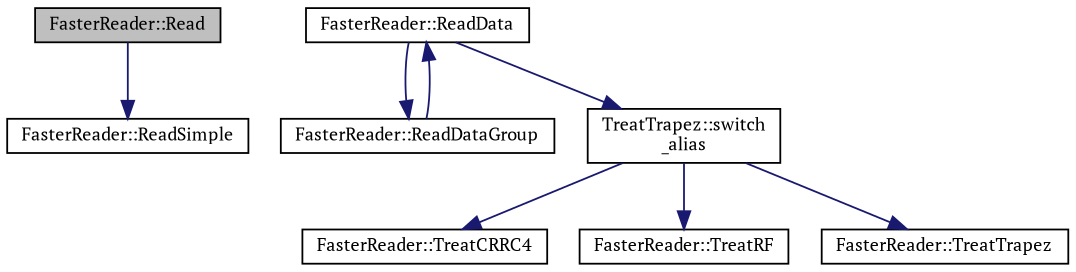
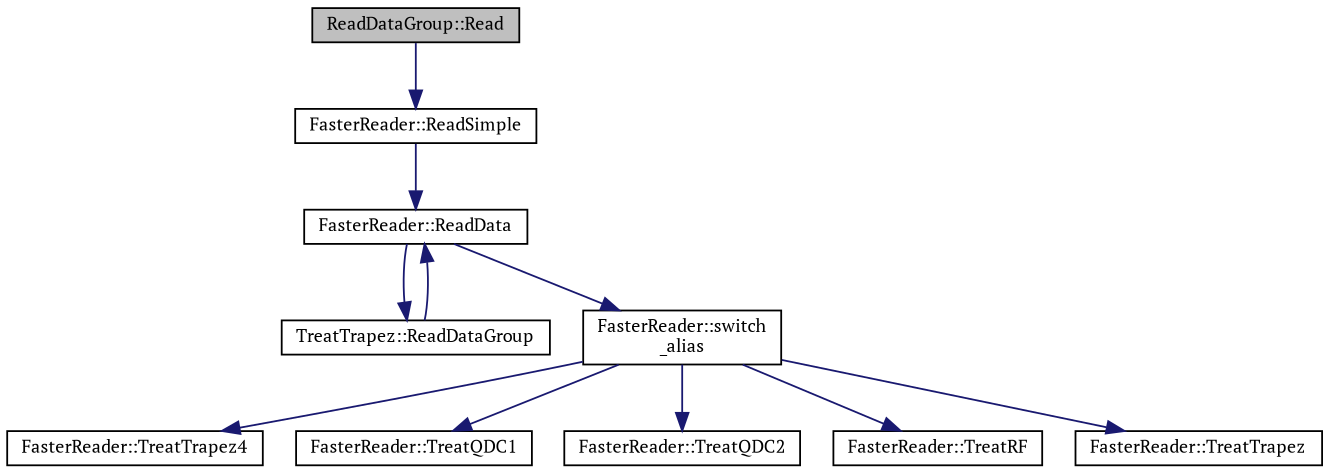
node "FasterReader::Read": label "FasterReader::Read" -> "ReadDataGroup::Read"
node "FasterReader::ReadDataGroup": label "FasterReader::ReadDataGroup" -> "TreatTrapez::ReadDataGroup"
node "TreatTrapez::switch _alias": label "TreatTrapez::switch _alias" -> "FasterReader::switch _alias"
edge "FasterReader::ReadSimple" -> "FasterReader::ReadData": added
node "FasterReader::TreatCRRC4": label "FasterReader::TreatCRRC4" -> "FasterReader::TreatTrapez4"
node "FasterReader::TreatQDC1": added
node "FasterReader::TreatQDC2": added
